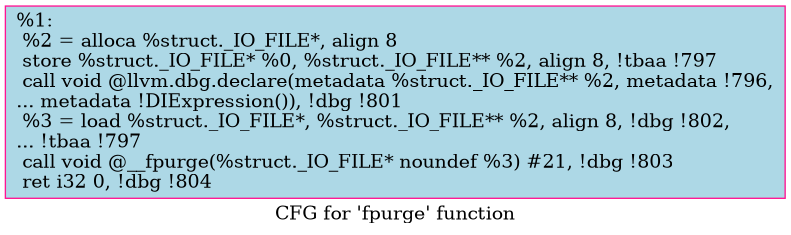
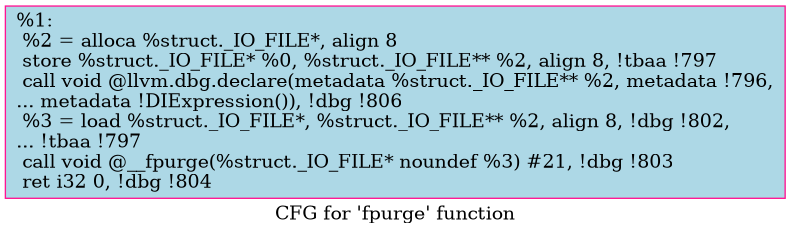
node "%1:": text "... metadata !DIExpression()), !dbg !801" -> "... metadata !DIExpression()), !dbg !806"
